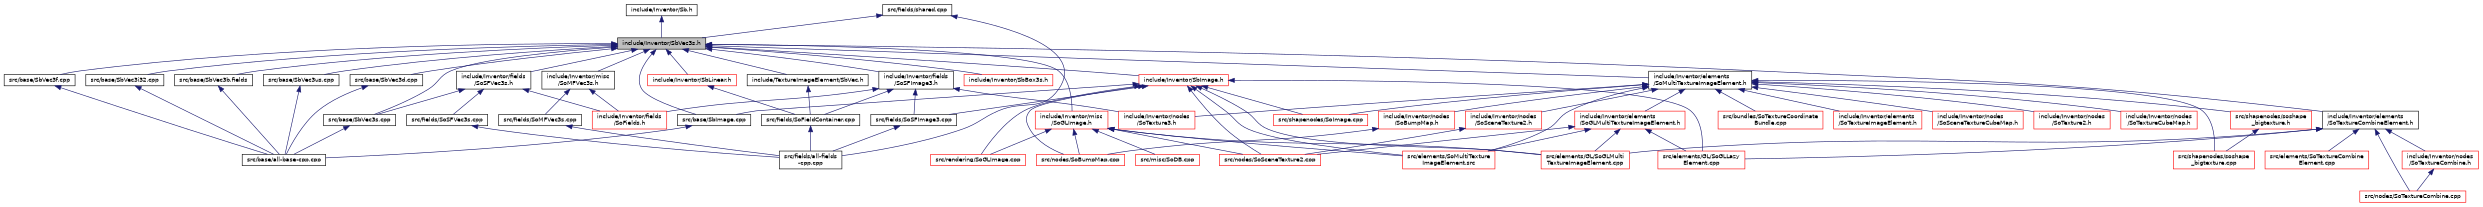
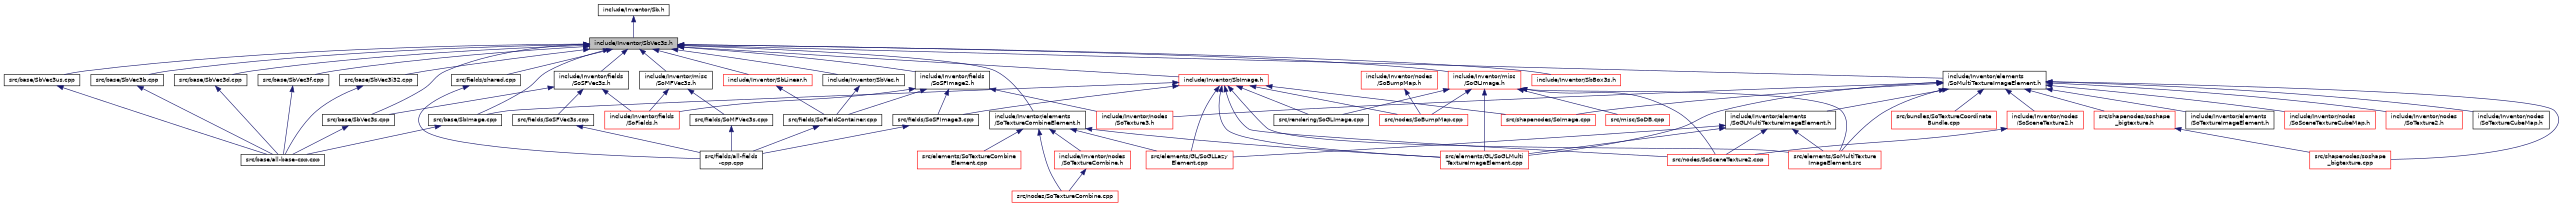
edge "include/Inventor/SbVec3s.h" -> "src/fields/shared.cpp": reversed
node "src/base/SbVec3b.fields": label "src/base/SbVec3b.fields" -> "src/base/SbVec3b.cpp"
node "include/TextureImageElement/SbVec.h": label "include/TextureImageElement/SbVec.h" -> "include/Inventor/SbVec.h"
node "include/Inventor/fields /SoSFImage3.h": label "include/Inventor/fields /SoSFImage3.h" -> "include/Inventor/fields /SoSFImage2.h"
edge "include/Inventor/nodes /SoBumpMap.h" -> "include/Inventor/elements /SoMultiTextureImageElement.h": now "src/elements/GL/SoGLMulti TextureImageElement.cpp" -> "include/Inventor/elements /SoMultiTextureImageElement.h"
node "include/Inventor/elements /SoGLMultiTextureImageElement.h": color red -> black
node "include/Inventor/elements /SoTextureImageElement.h": color red -> black
node "include/Inventor/nodes /SoTextureCubeMap.h": color red -> black
node "src/rendering/SoGLImage.cpp": color red -> black
